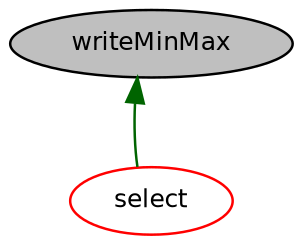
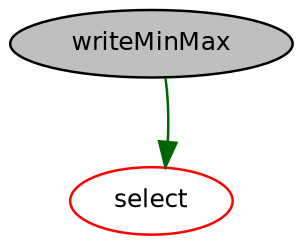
edge "select" -> "writeMinMax": reversed
